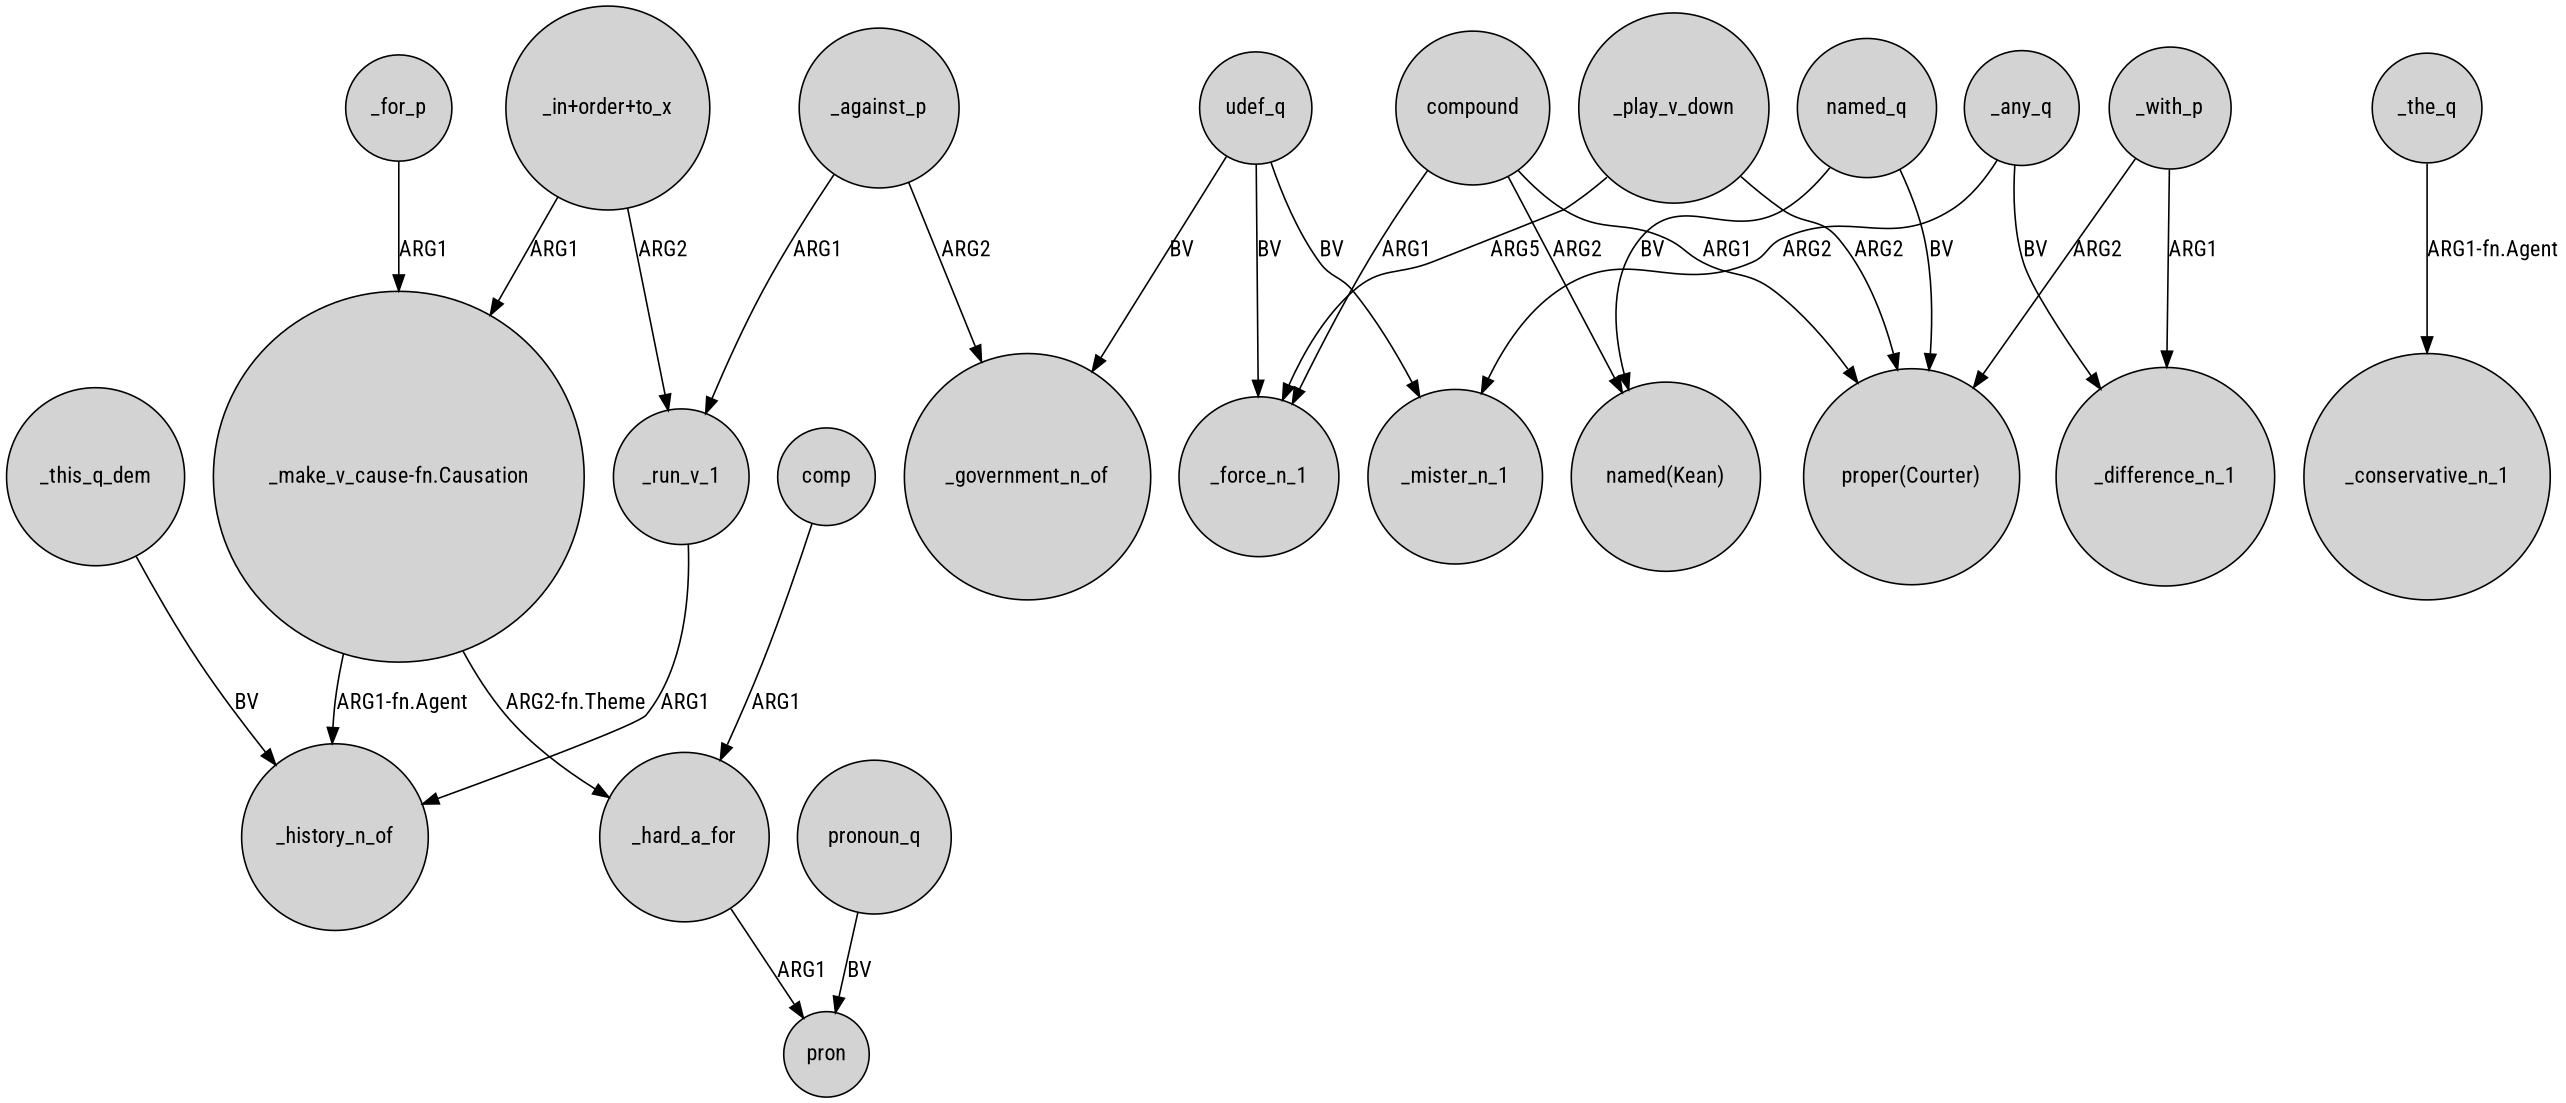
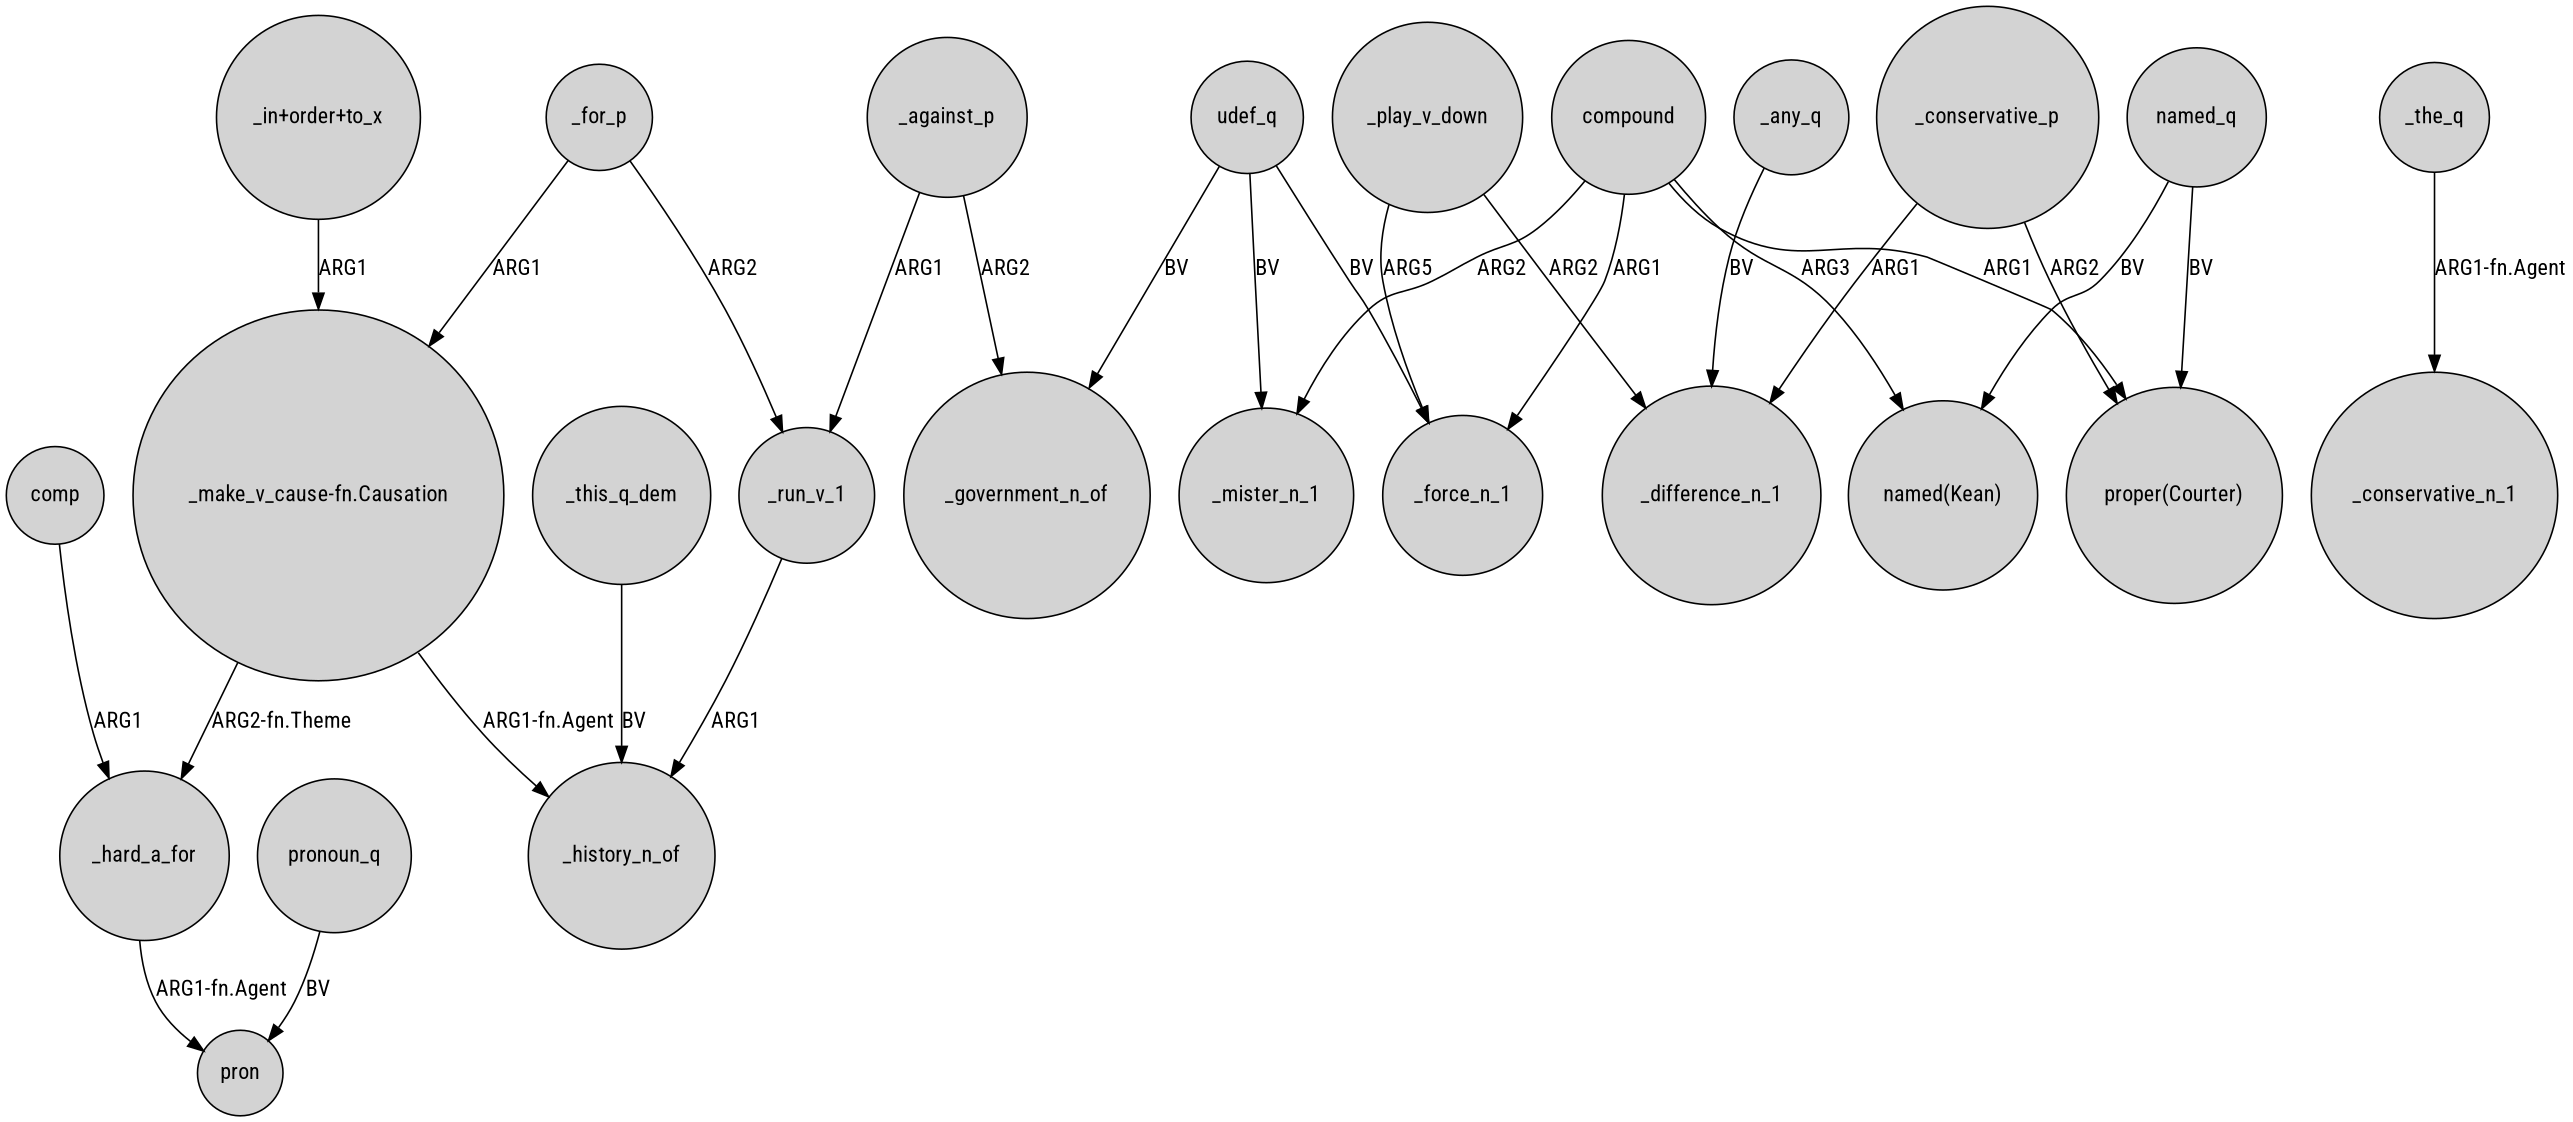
node "_with_p": label "_with_p" -> "_conservative_p"
edge "_play_v_down" -> "proper(Courter)": now "_play_v_down" -> "_difference_n_1"
edge "compound" -> "named(Kean)": label "ARG2" -> "ARG3"
edge "_any_q" -> "_mister_n_1": now "compound" -> "_mister_n_1"
edge "_in+order+to_x" -> "_run_v_1": now "_for_p" -> "_run_v_1"
edge "_hard_a_for" -> "pron": label "ARG1" -> "ARG1-fn.Agent"
